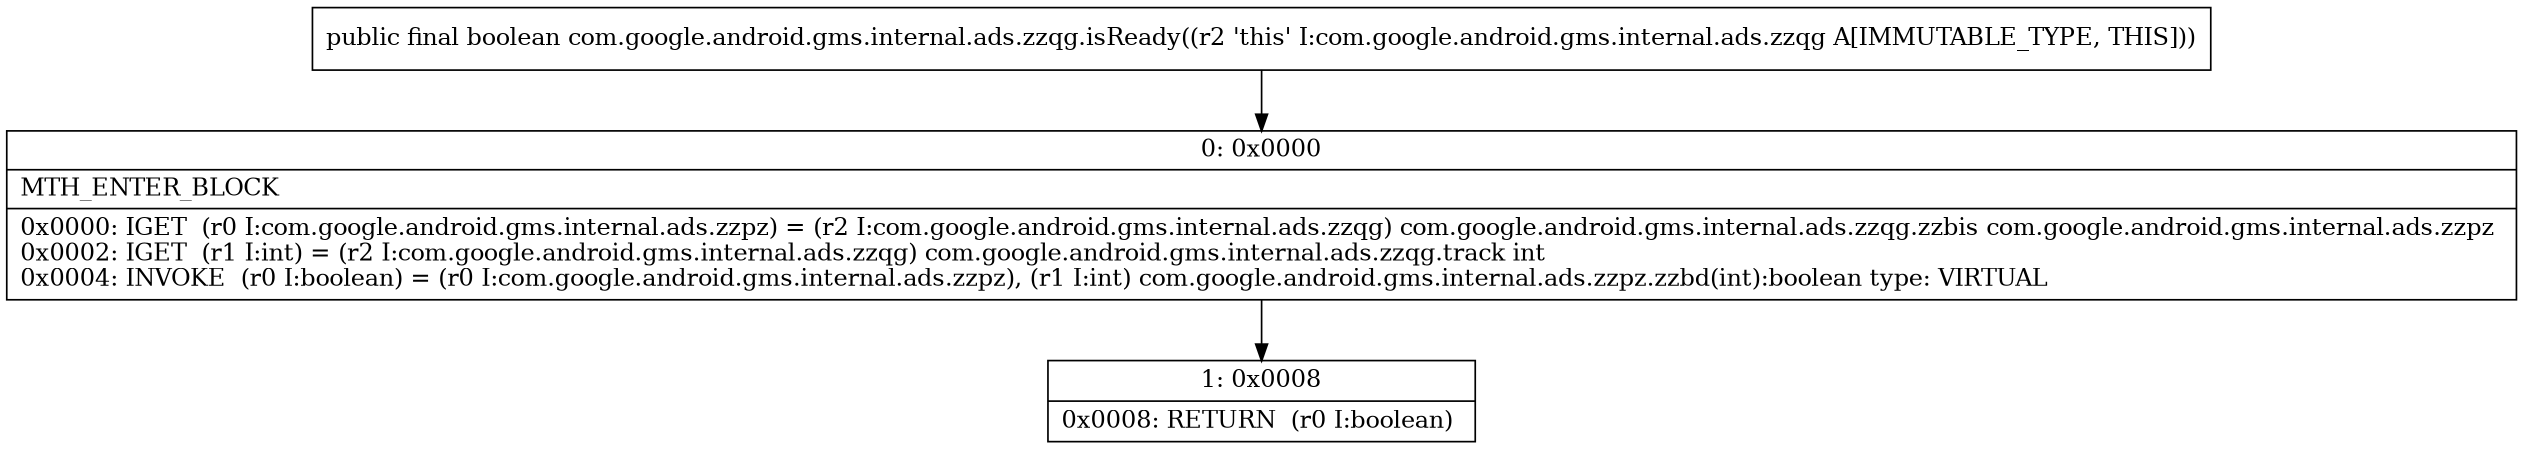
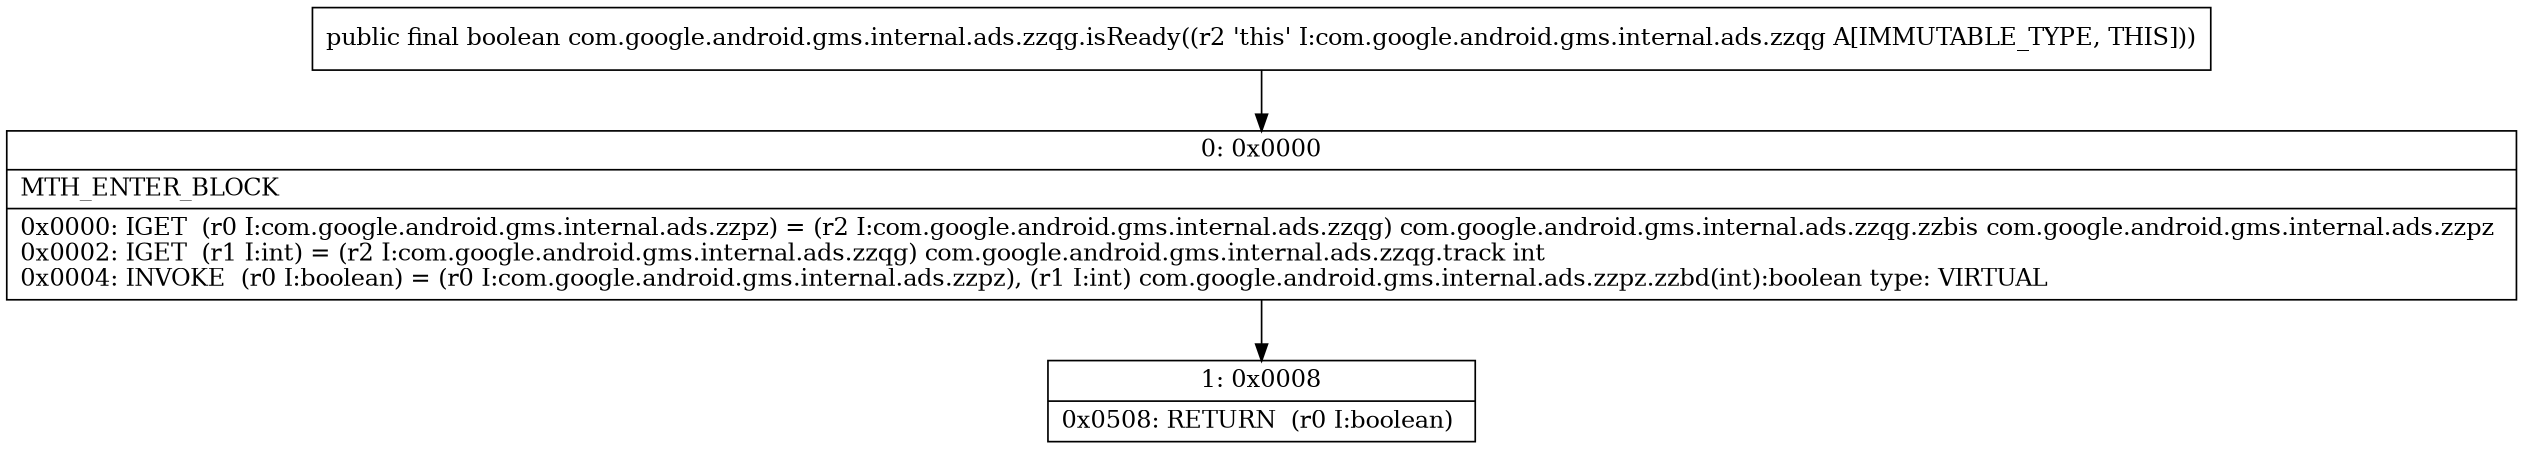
node "1: 0x0008": text "0x0008: RETURN  (r0 I:boolean)" -> "0x0508: RETURN  (r0 I:boolean)"
